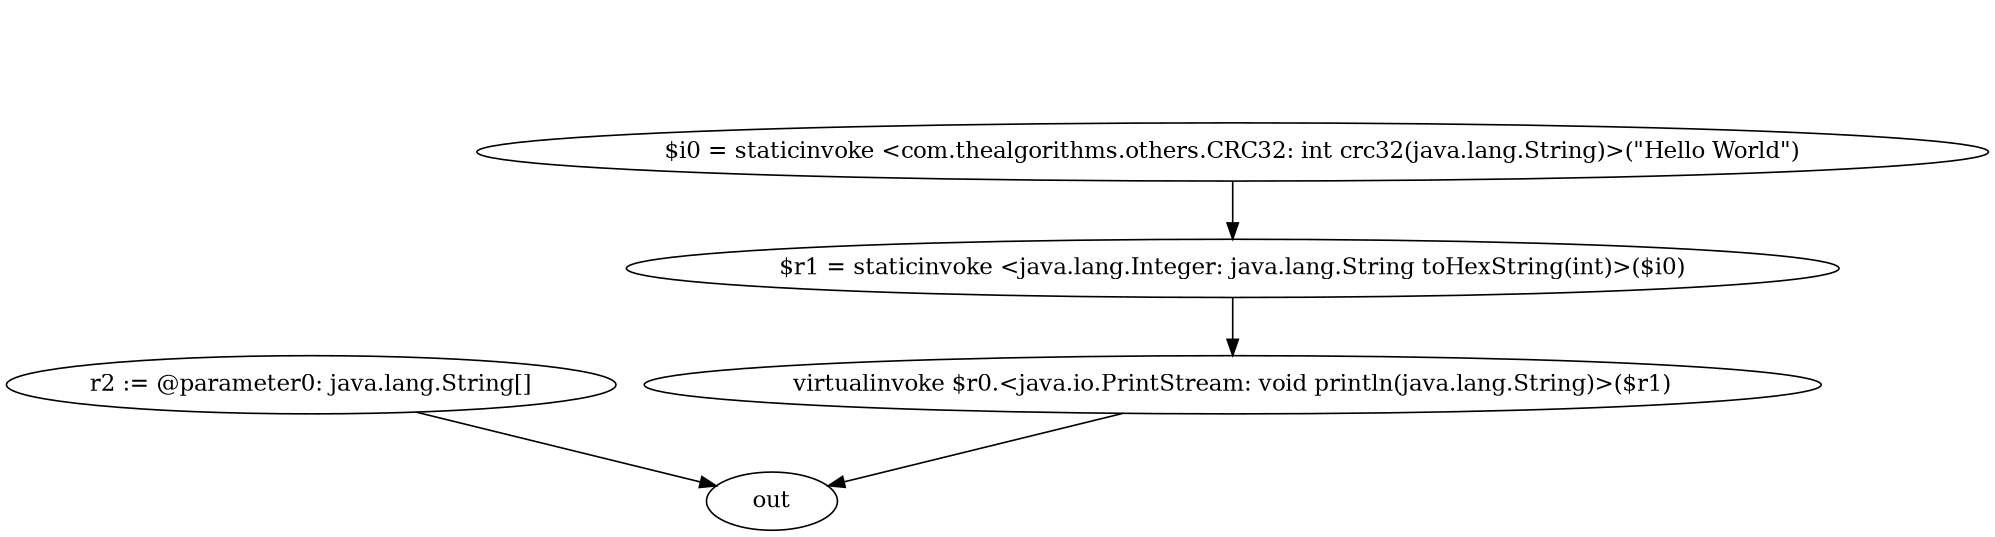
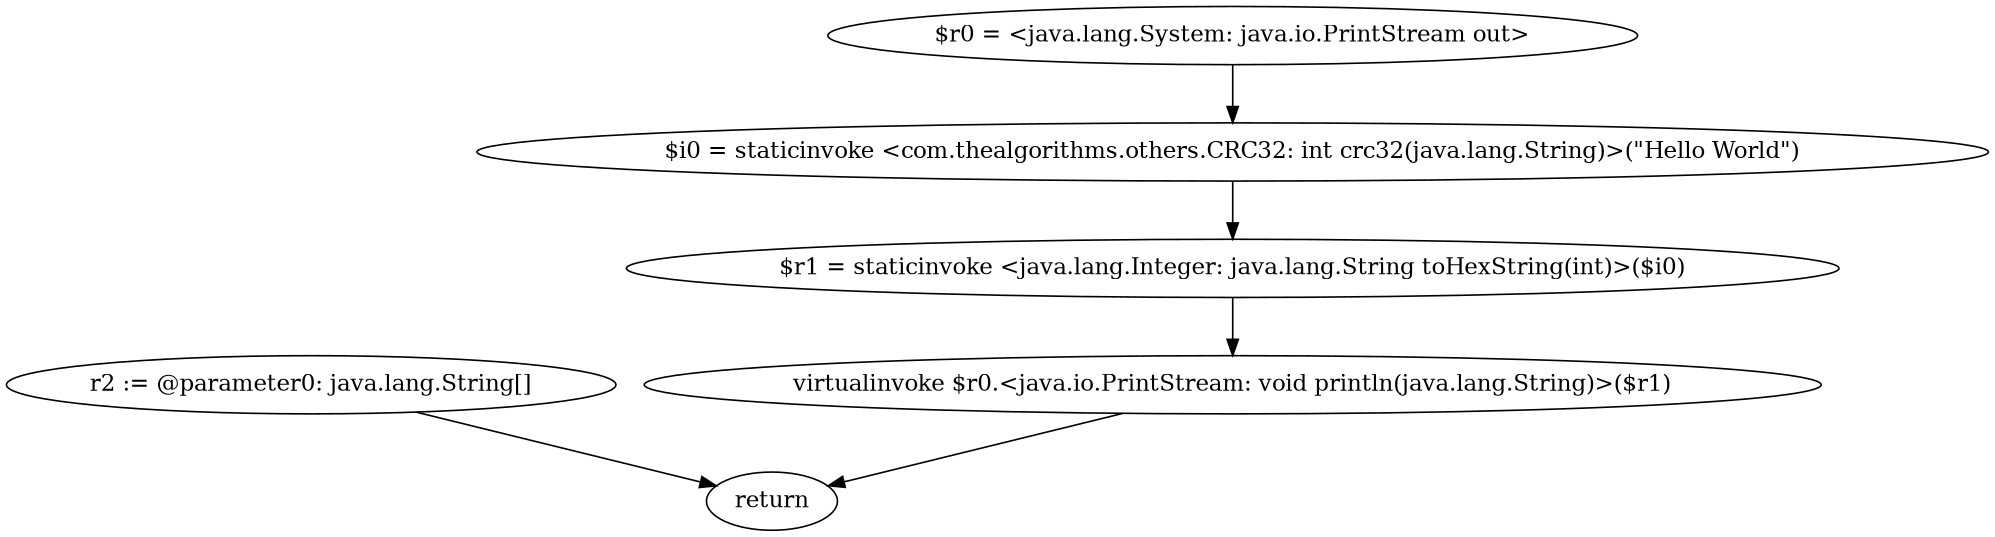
node "$r0 = <java.lang.System: java.io.PrintStream out>": added
node "out": label "out" -> "return"
